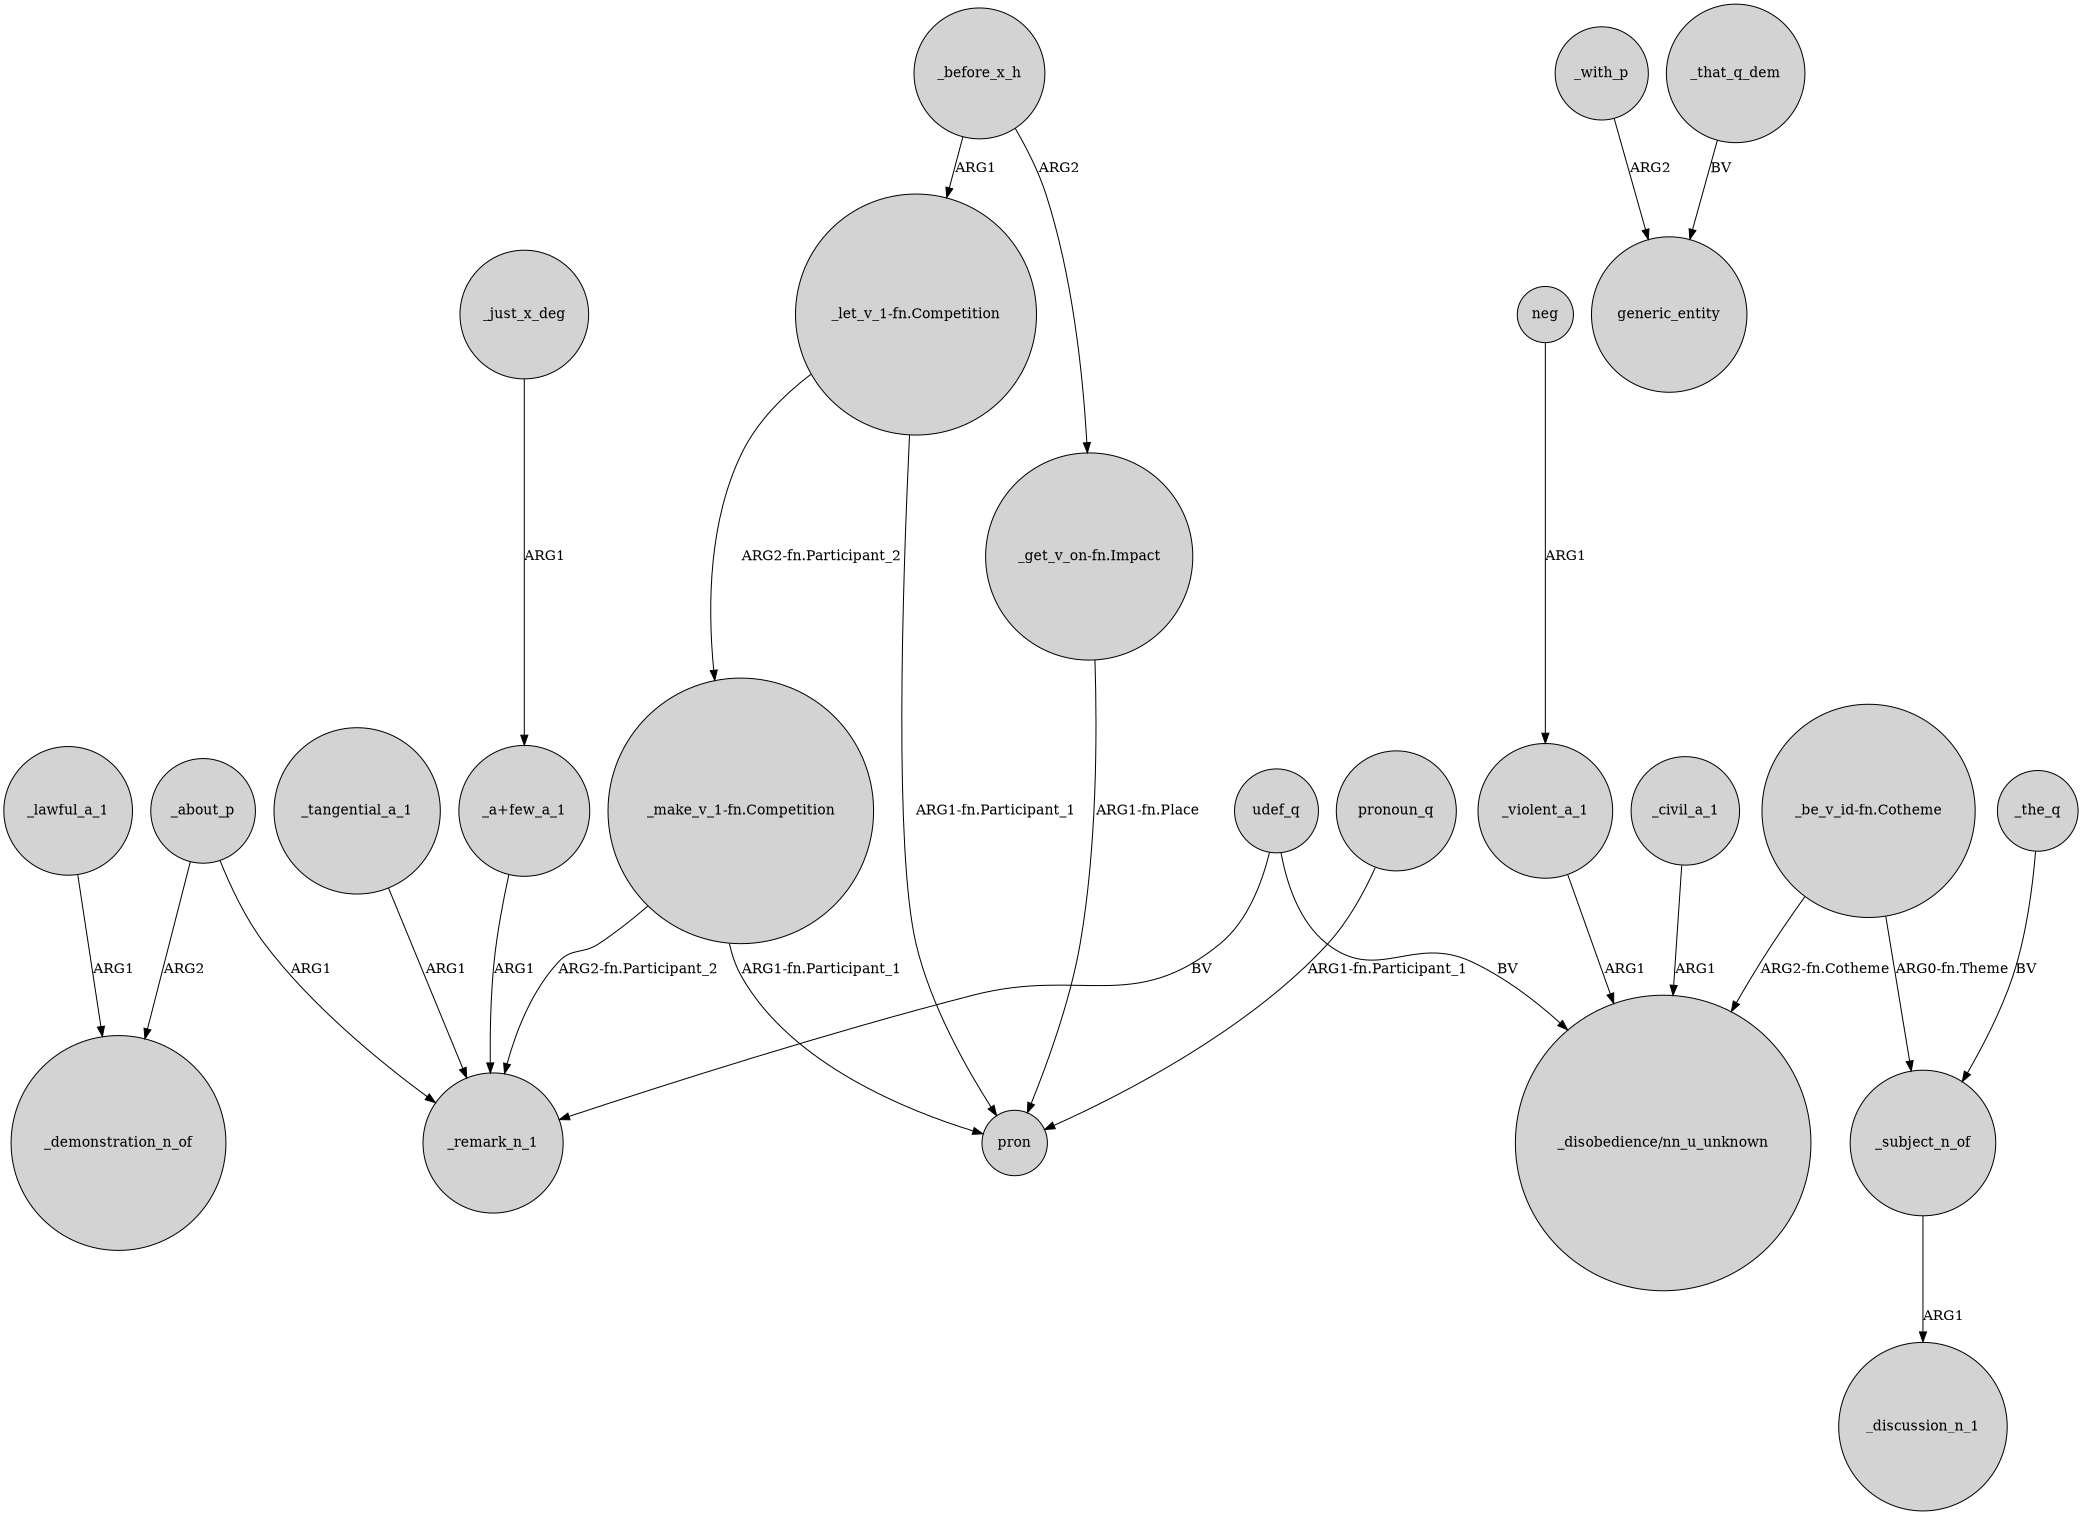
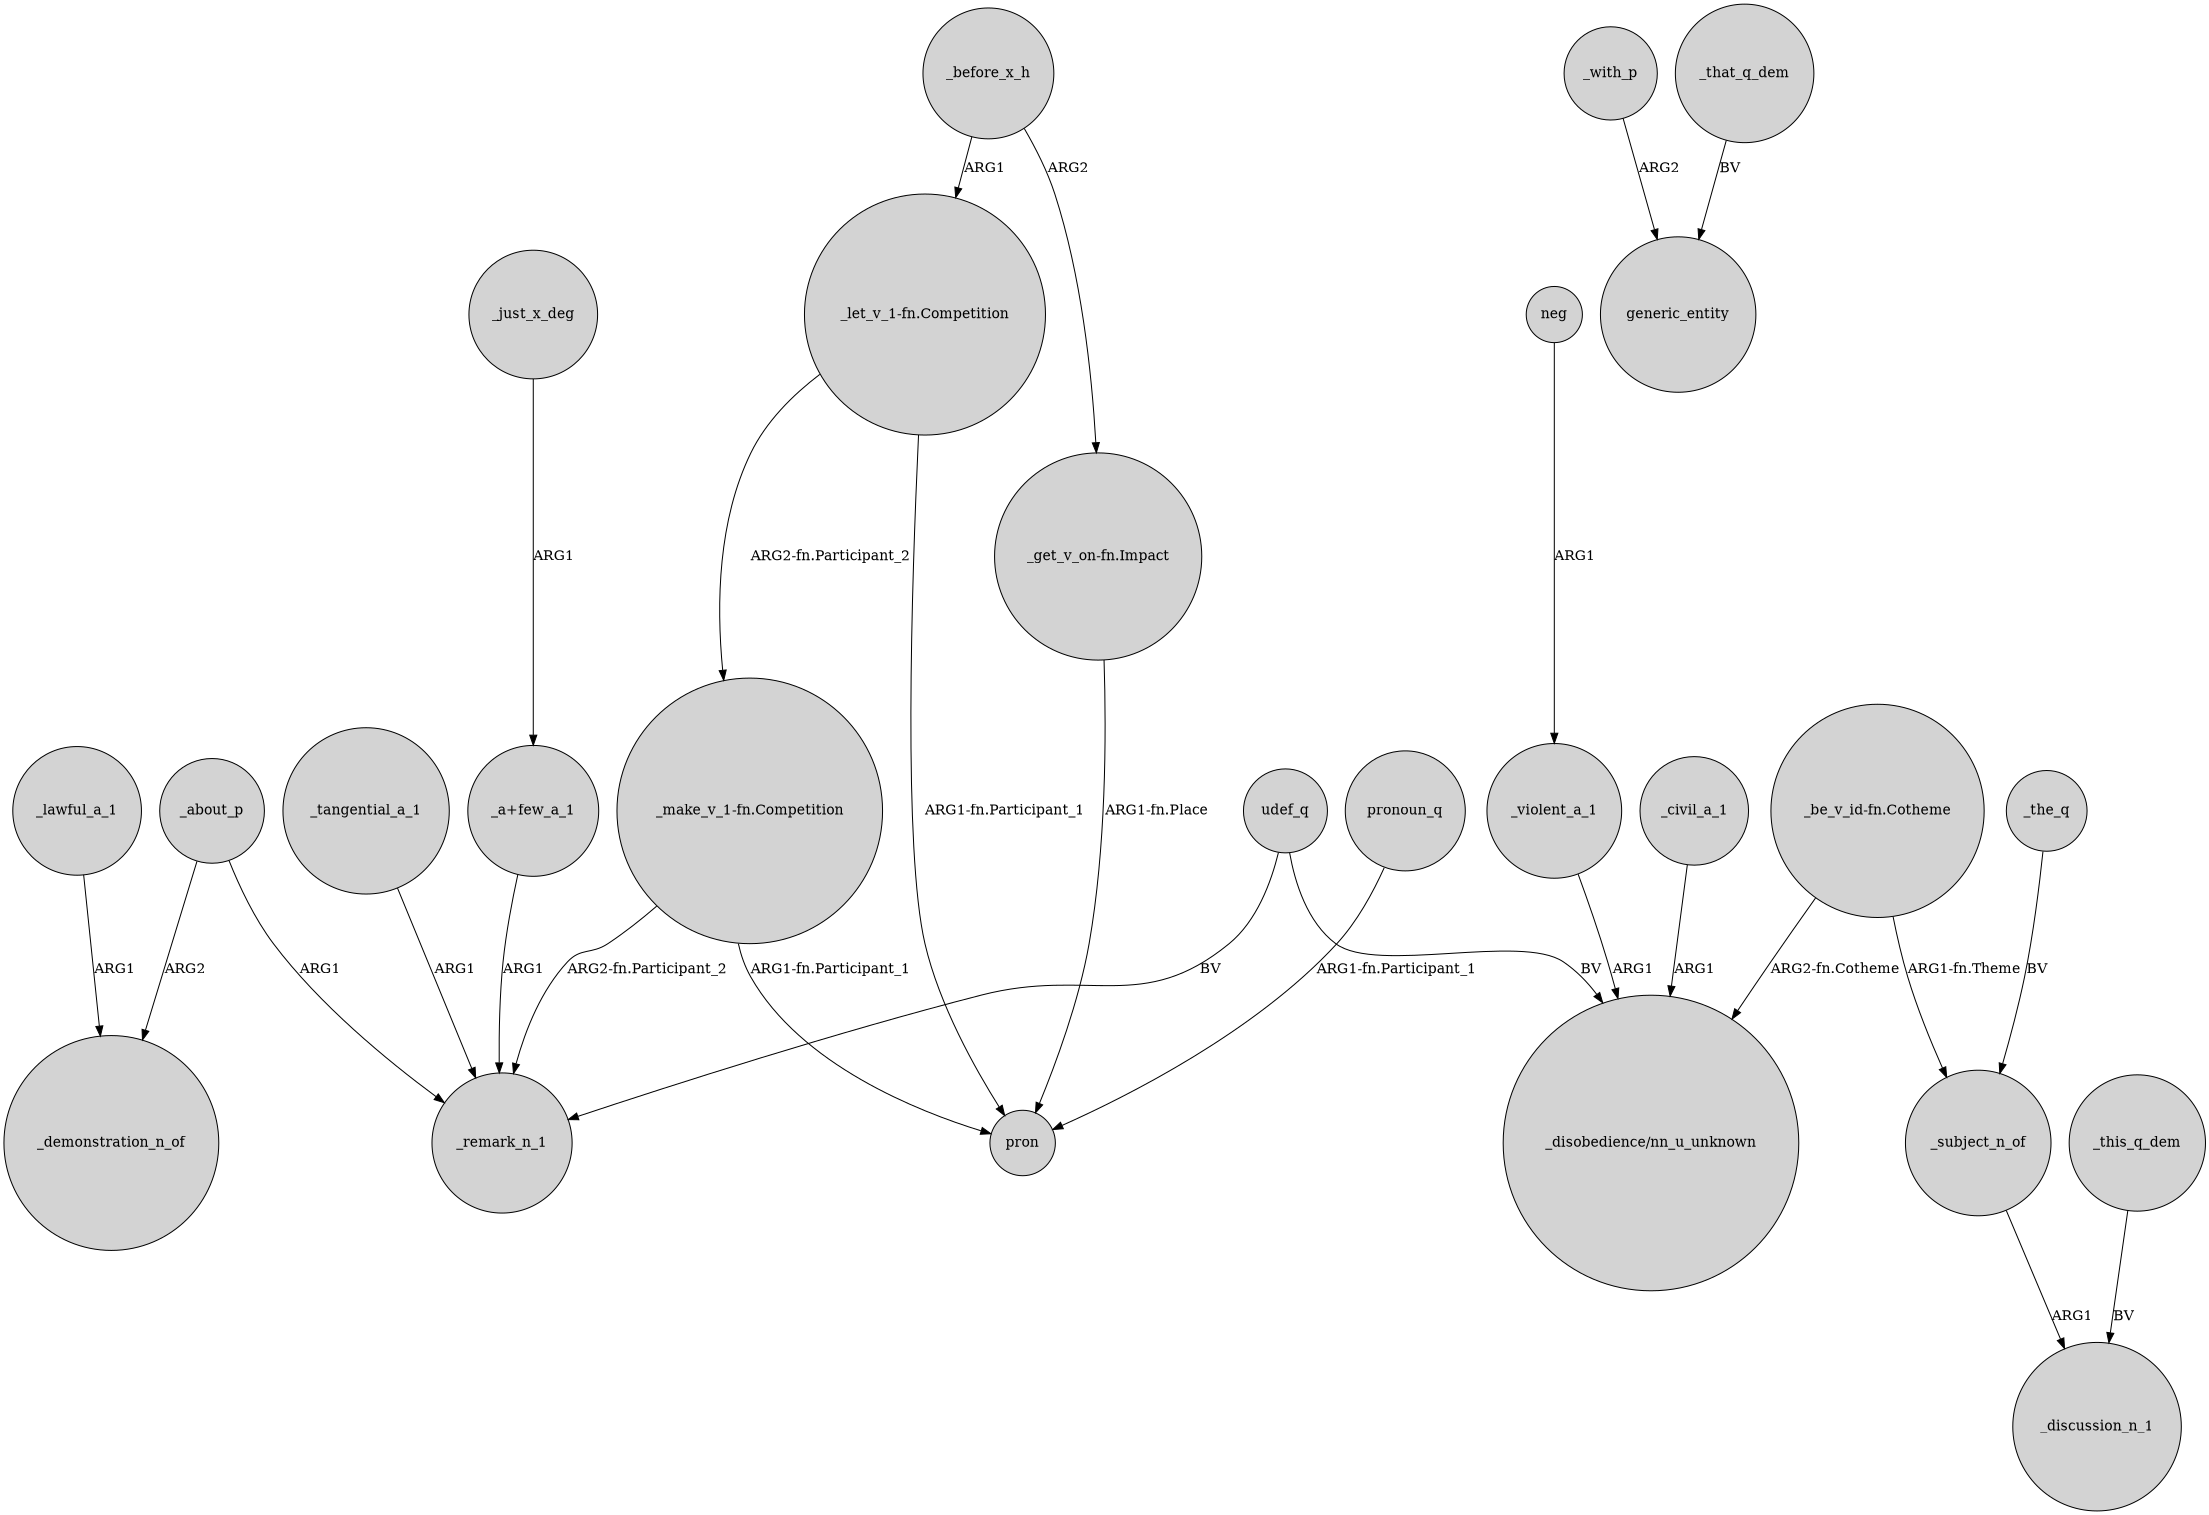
edge "_be_v_id-fn.Cotheme" -> "_subject_n_of": label "ARG0-fn.Theme" -> "ARG1-fn.Theme"
node "_this_q_dem": added
